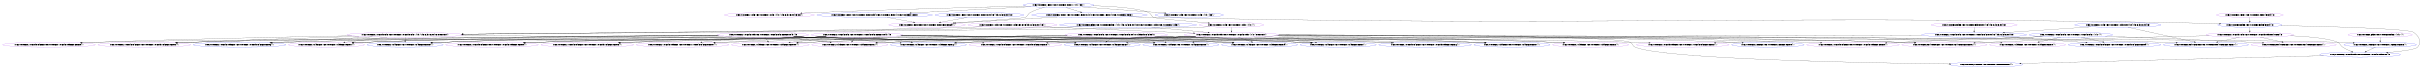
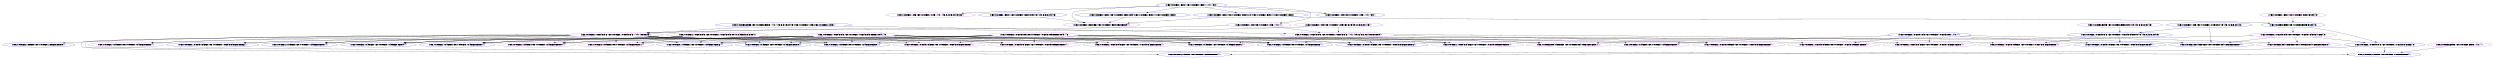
edge "Lnet/mooctest/AreaTest net.mooctest.AreaTest.test13()V" -> "Lnet/mooctest/MoreTriangle net.mooctest.MoreTriangle.area()D": reversed
